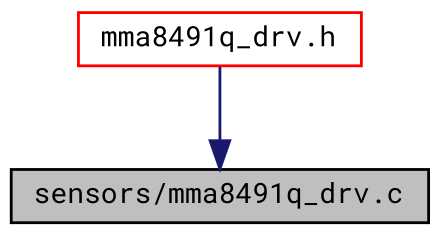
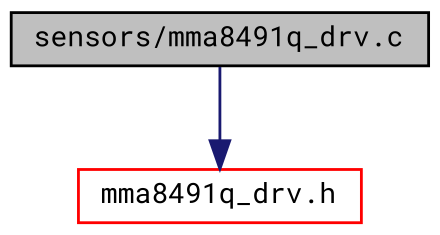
edge "mma8491q_drv.h" -> "sensors/mma8491q_drv.c": reversed
